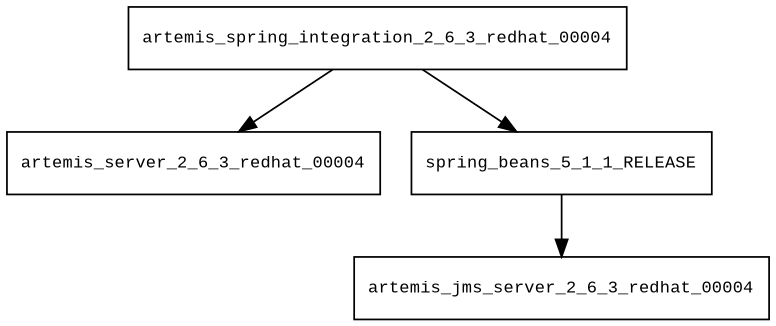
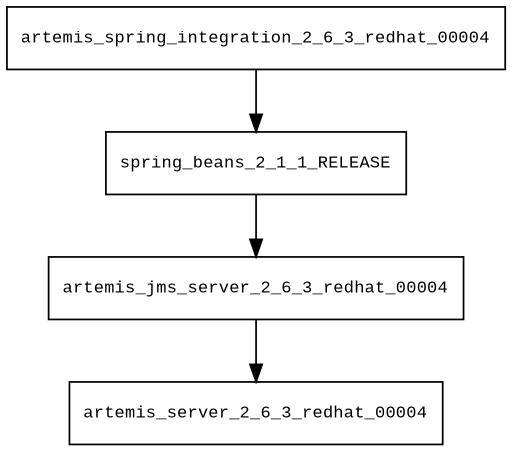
edge "artemis_spring_integration_2_6_3_redhat_00004" -> "artemis_server_2_6_3_redhat_00004": now "artemis_jms_server_2_6_3_redhat_00004" -> "artemis_server_2_6_3_redhat_00004"
node "spring_beans_5_1_1_RELEASE": label "spring_beans_5_1_1_RELEASE" -> "spring_beans_2_1_1_RELEASE"
